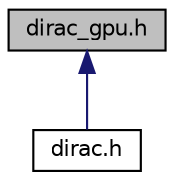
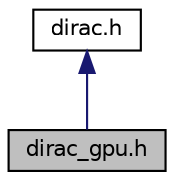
edge "dirac.h" -> "dirac_gpu.h": reversed
